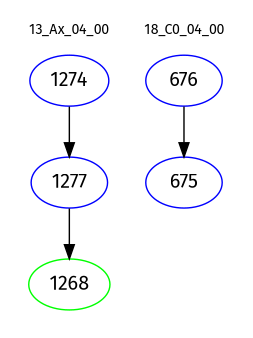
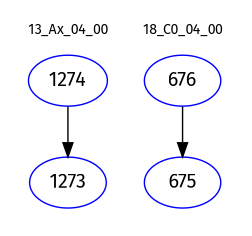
node "1277": label "1277" -> "1273"
node "1268": removed
